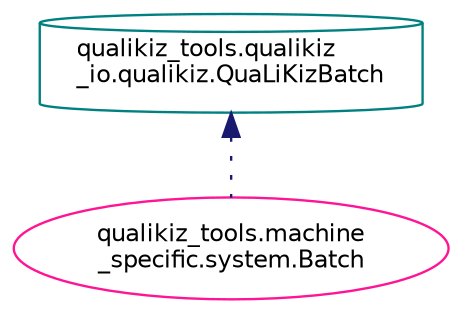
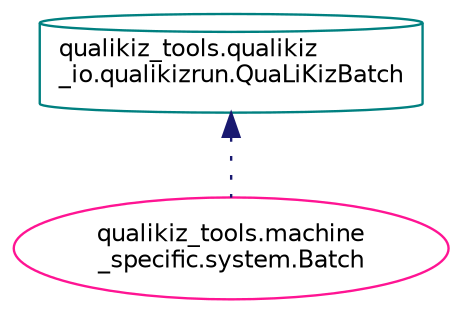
node "qualikiz_tools.qualikiz _io.qualikiz.QuaLiKizBatch": label "qualikiz_tools.qualikiz _io.qualikiz.QuaLiKizBatch" -> "qualikiz_tools.qualikiz _io.qualikizrun.QuaLiKizBatch"
